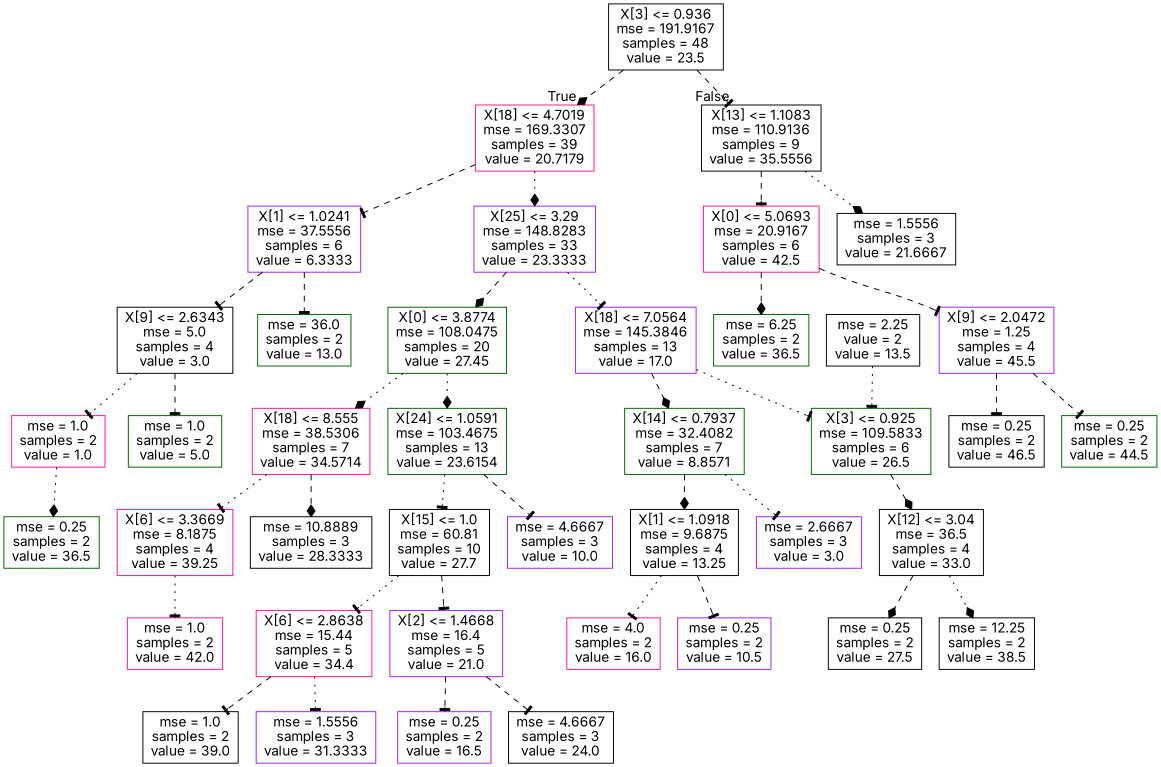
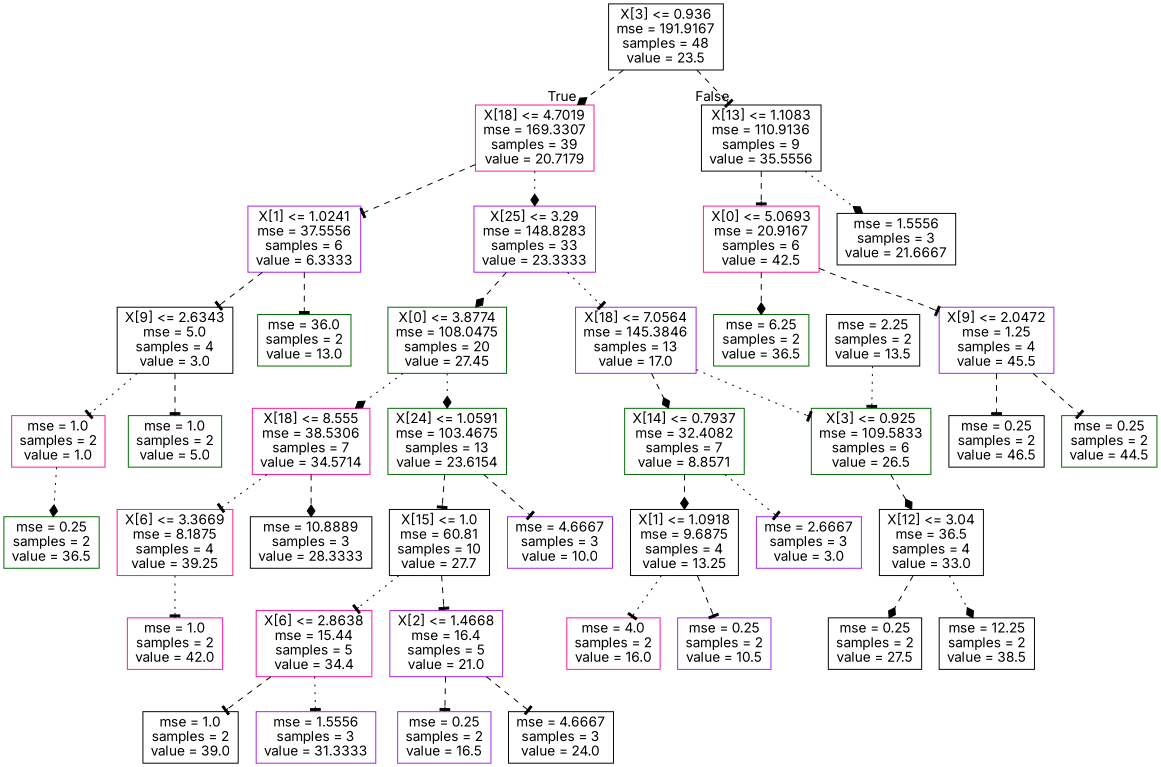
node "mse = 2.25 value = 2 value = 13.5": label "mse = 2.25 value = 2 value = 13.5" -> "mse = 2.25 samples = 2 value = 13.5"
edge "X[24] <= 1.0591 mse = 103.4675 samples = 13 value = 23.6154" -> "X[15] <= 1.0 mse = 60.81 samples = 10 value = 27.7": style dotted -> dashed
